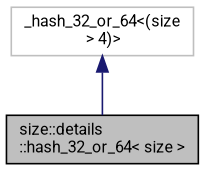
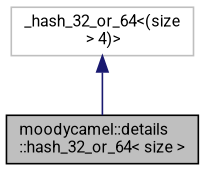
node "size::details ::hash_32_or_64< size >": label "size::details ::hash_32_or_64< size >" -> "moodycamel::details ::hash_32_or_64< size >"
